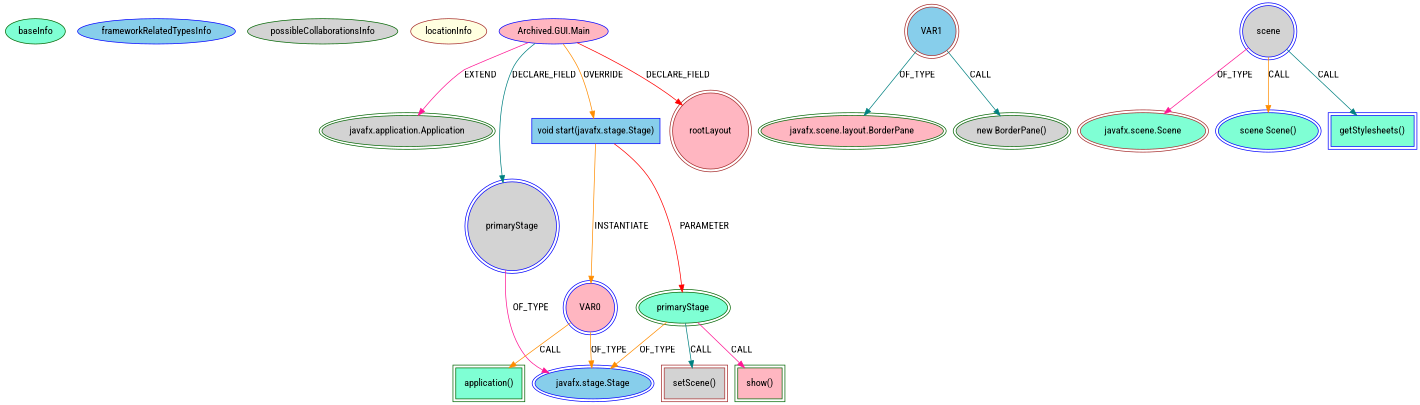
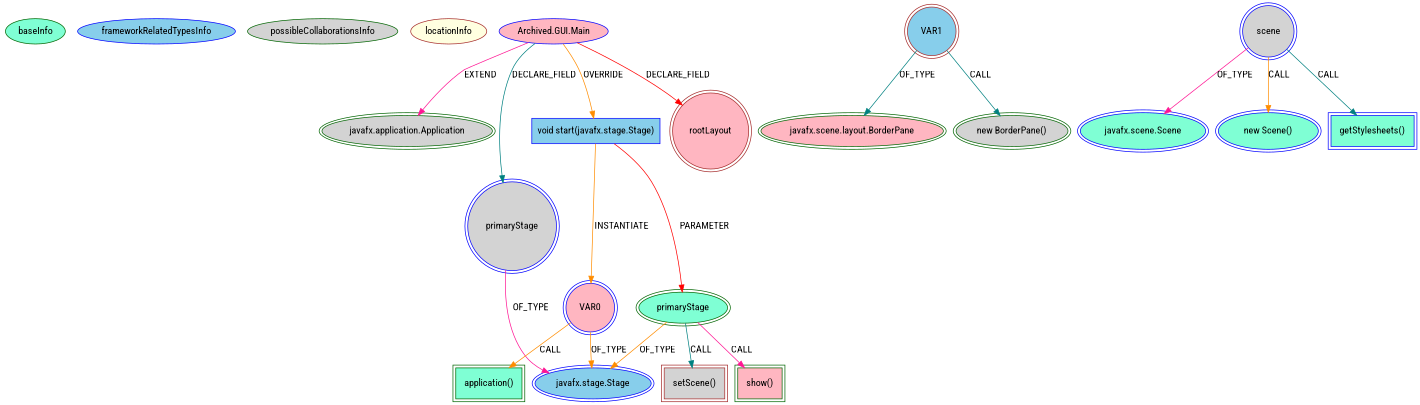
node "javafx.scene.Scene": color brown -> blue
node "scene Scene()": label "scene Scene()" -> "new Scene()"
